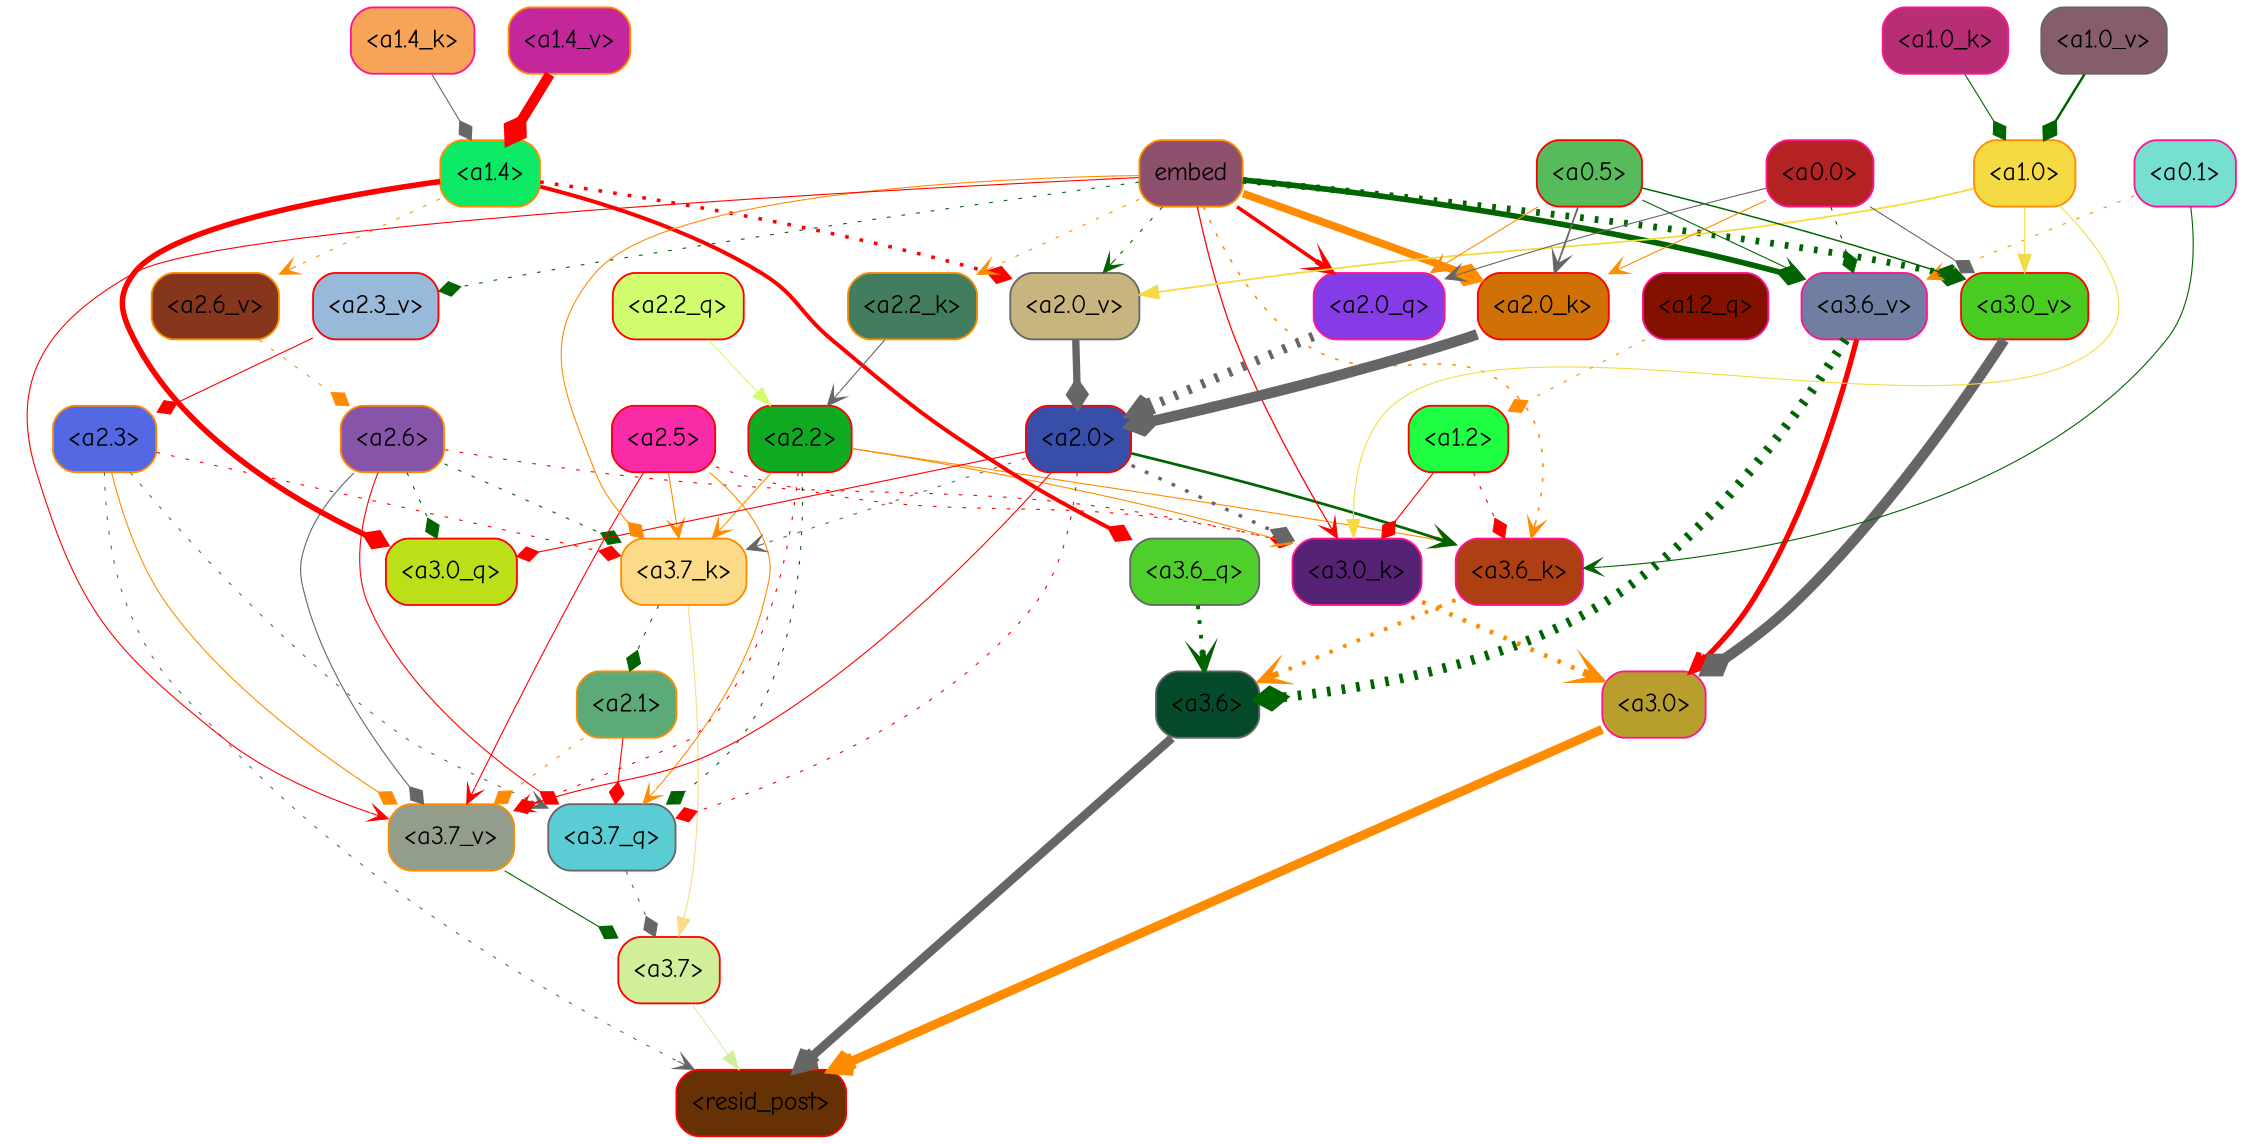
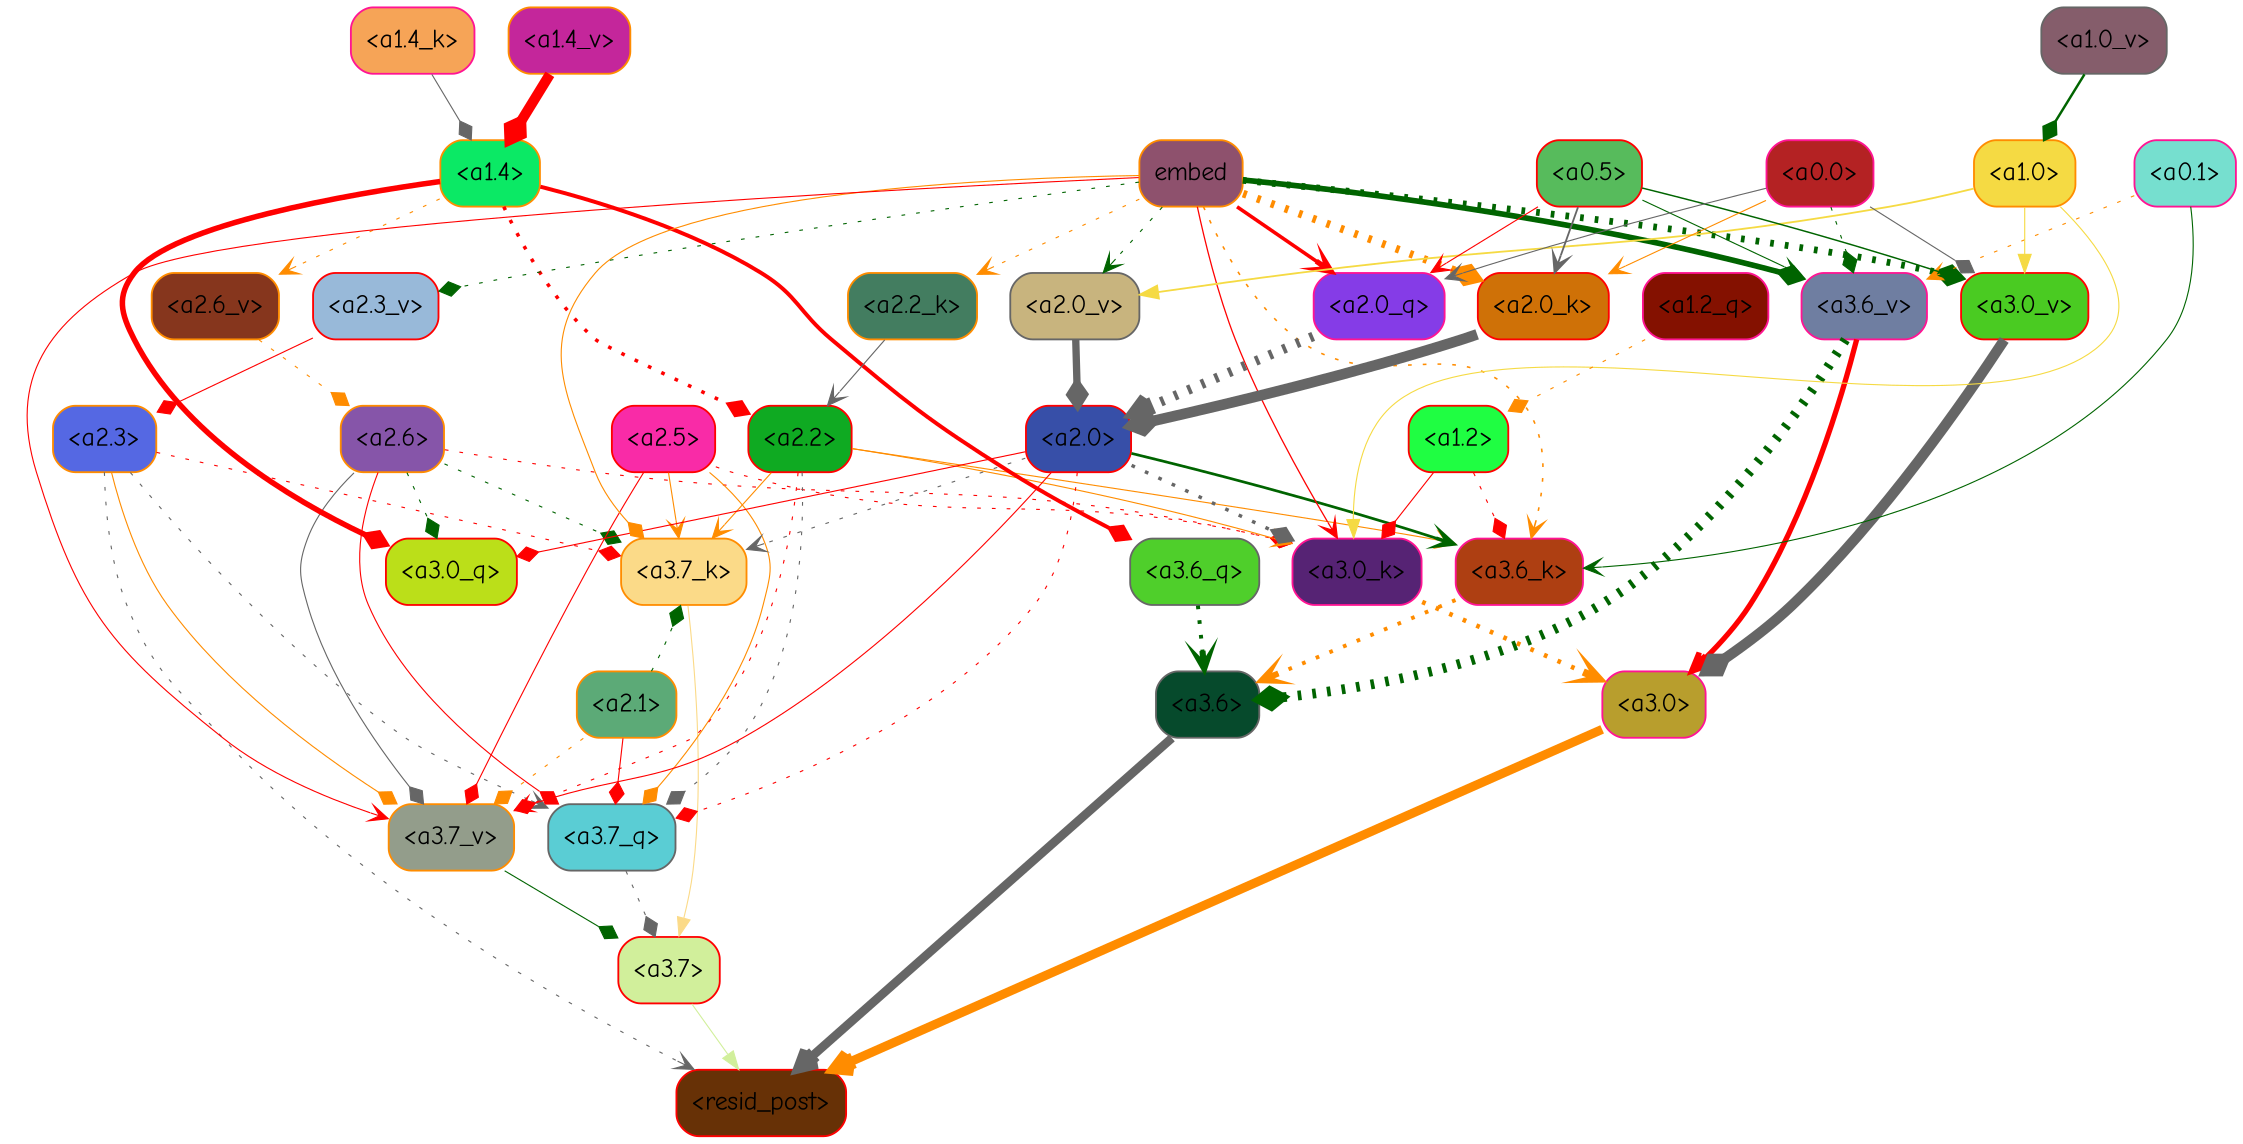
node "<a1.0_k>": removed
edge "<a1.4>" -> "<a2.0_v>": now "<a1.4>" -> "<a2.2>"
edge "embed" -> "<a2.0_k>": style solid -> dotted
edge "<a0.5>" -> "<a2.0_q>": color darkorange -> red
node "<a2.2_q>": removed
edge "<a2.5>" -> "<a3.7_q>": arrowhead vee -> diamond
edge "<a2.5>" -> "<a3.7_v>": arrowhead vee -> diamond
edge "<a3.7_k>" -> "<a2.1>": reversed
edge "<a2.2>" -> "<a3.7_q>": color darkgreen -> gray40
